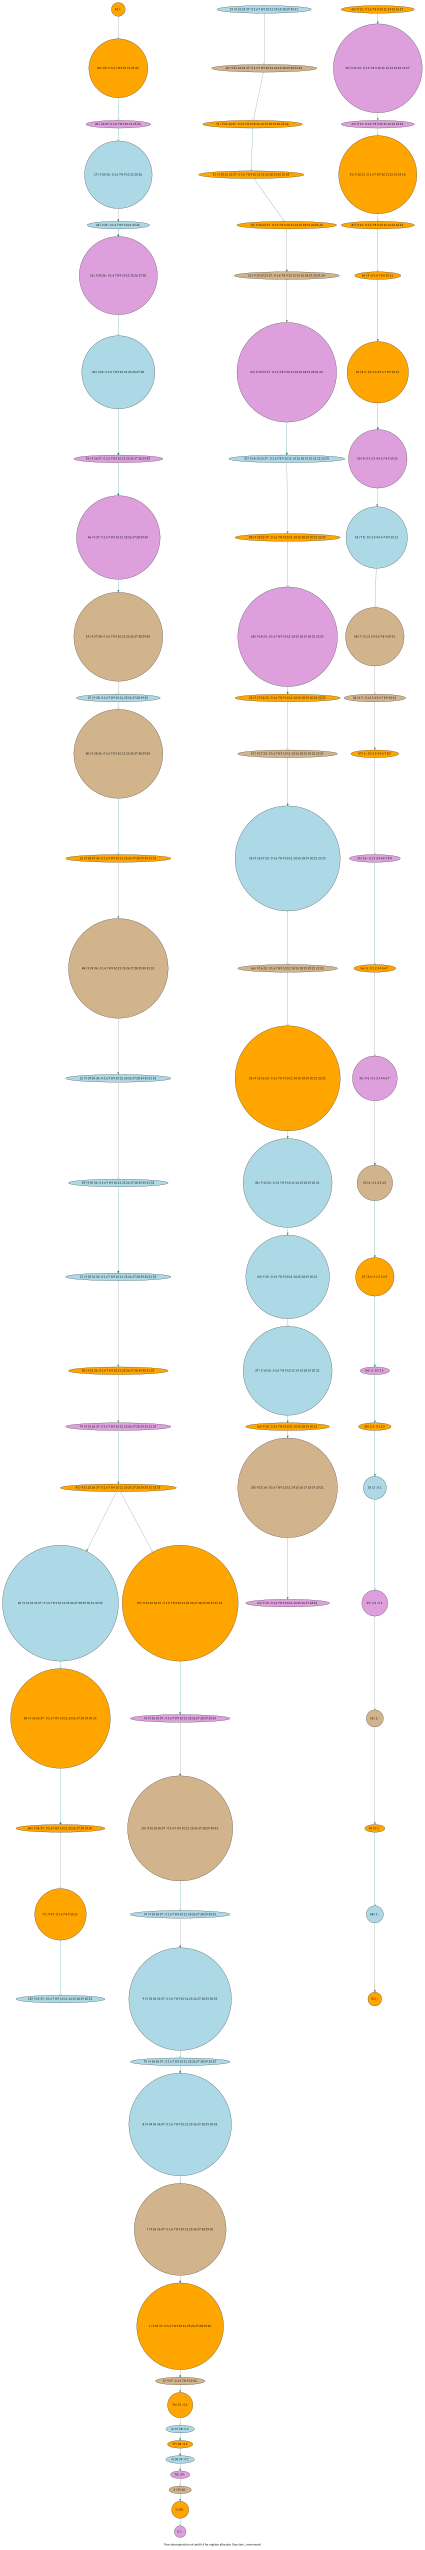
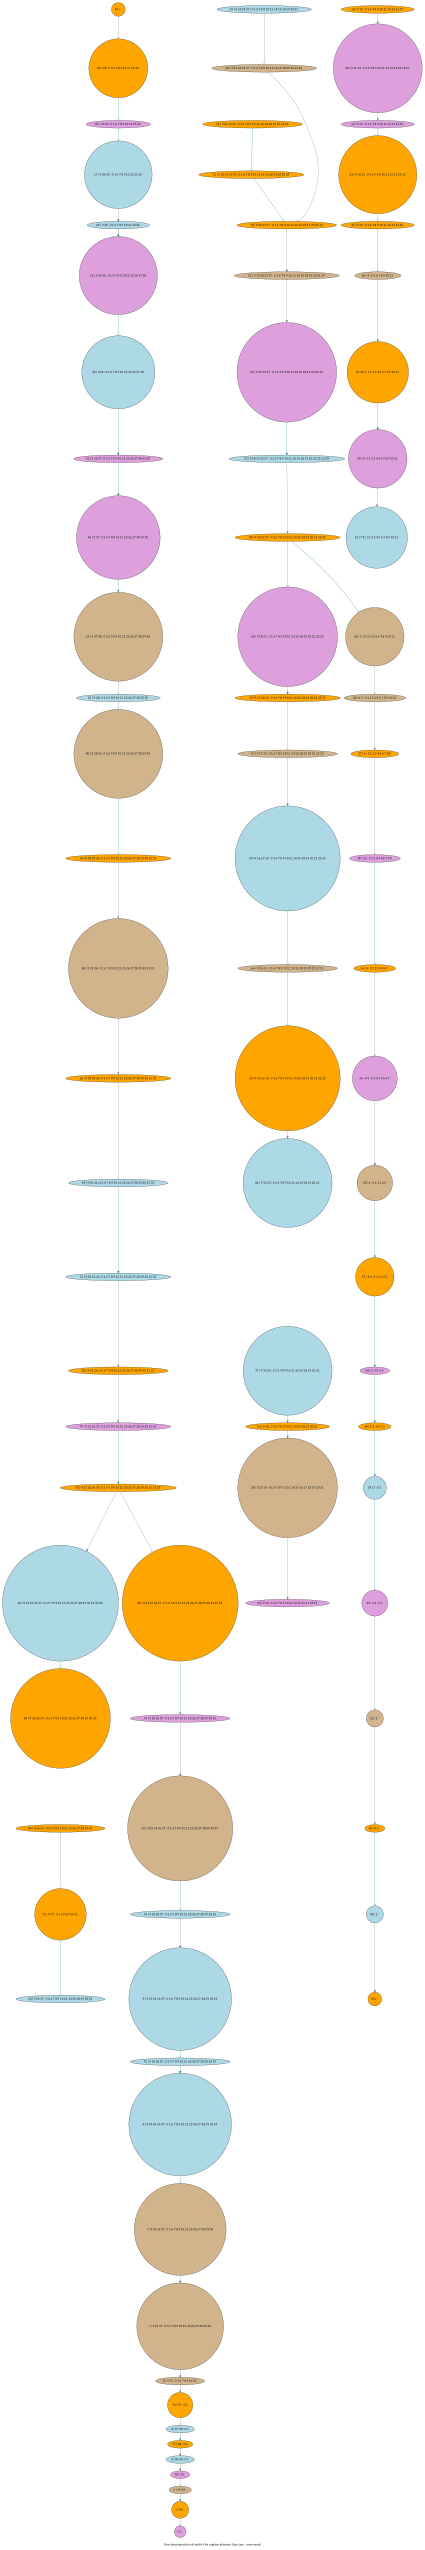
edge "20 | 9 21 22 23 37 : 0 1 6 7 8 9 10 11 14 15 18 19 20 21 24" -> "71 | 9 21 23 37 : 0 1 6 7 8 9 10 11 14 15 18 19 20 21 24": now "20 | 9 21 22 23 37 : 0 1 6 7 8 9 10 11 14 15 18 19 20 21 24" -> "70 | 9 20 23 37 : 0 1 6 7 8 9 10 11 14 15 18 19 20 21 24"
node "60 | 9 : 0 1 6 7 8 9 10 11": fillcolor orange -> tan
edge "33 | 7 8 : 0 1 2 3 4 5 6 7 8 9 10 11" -> "58 | 7 : 0 1 2 3 4 5 6 7 8 9 10 11": now "85 | 9 18 23 37 : 0 1 6 7 8 9 10 11 14 15 18 19 20 21 22 23" -> "58 | 7 : 0 1 2 3 4 5 6 7 8 9 10 11"
node "12 | 9 29 30 36 : 0 1 6 7 8 9 10 11 25 26 27 28 29 30 31 32": fillcolor lightblue -> orange
node "65 | 9 15 : 0 1 6 7 8 9 10 11 14 15 18 19 20 21": removed
edge "83 | 9 32 36 37 : 0 1 6 7 8 9 10 11 25 26 27 28 29 30 33" -> "84 | 9 36 37 : 0 1 6 7 8 9 10 11 25 26 27 28 29 30": removed
node "6 | 9 36 37 : 0 1 6 7 8 9 10 11 25 26 27 28 29 30": fillcolor orange -> tan
